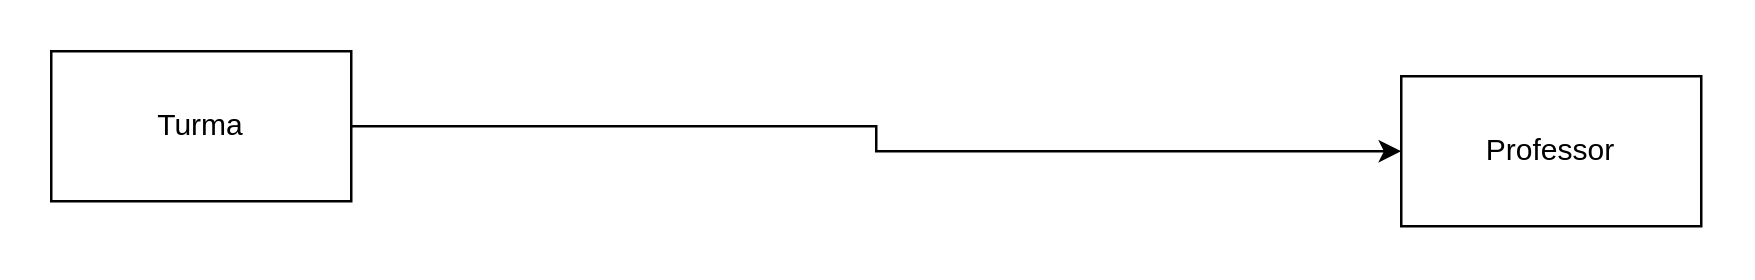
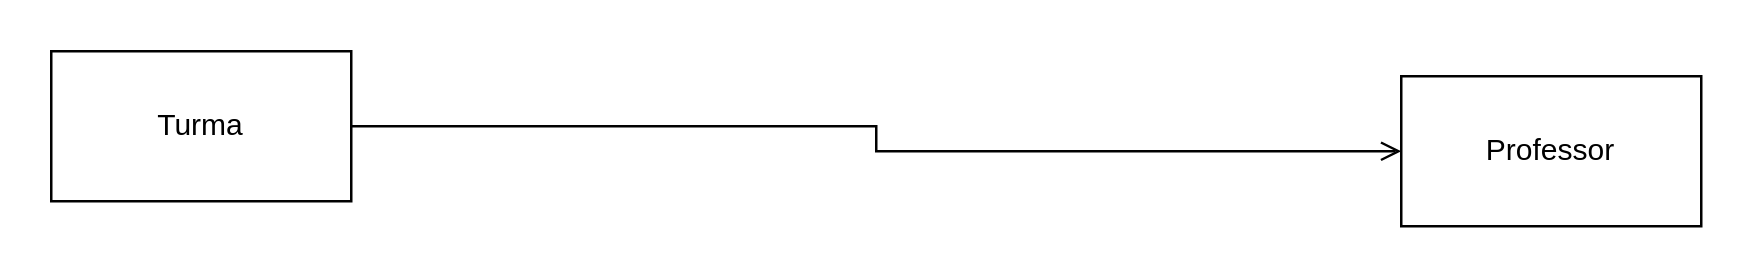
edge "Turma" -> "Professor": arrowhead classic -> open
